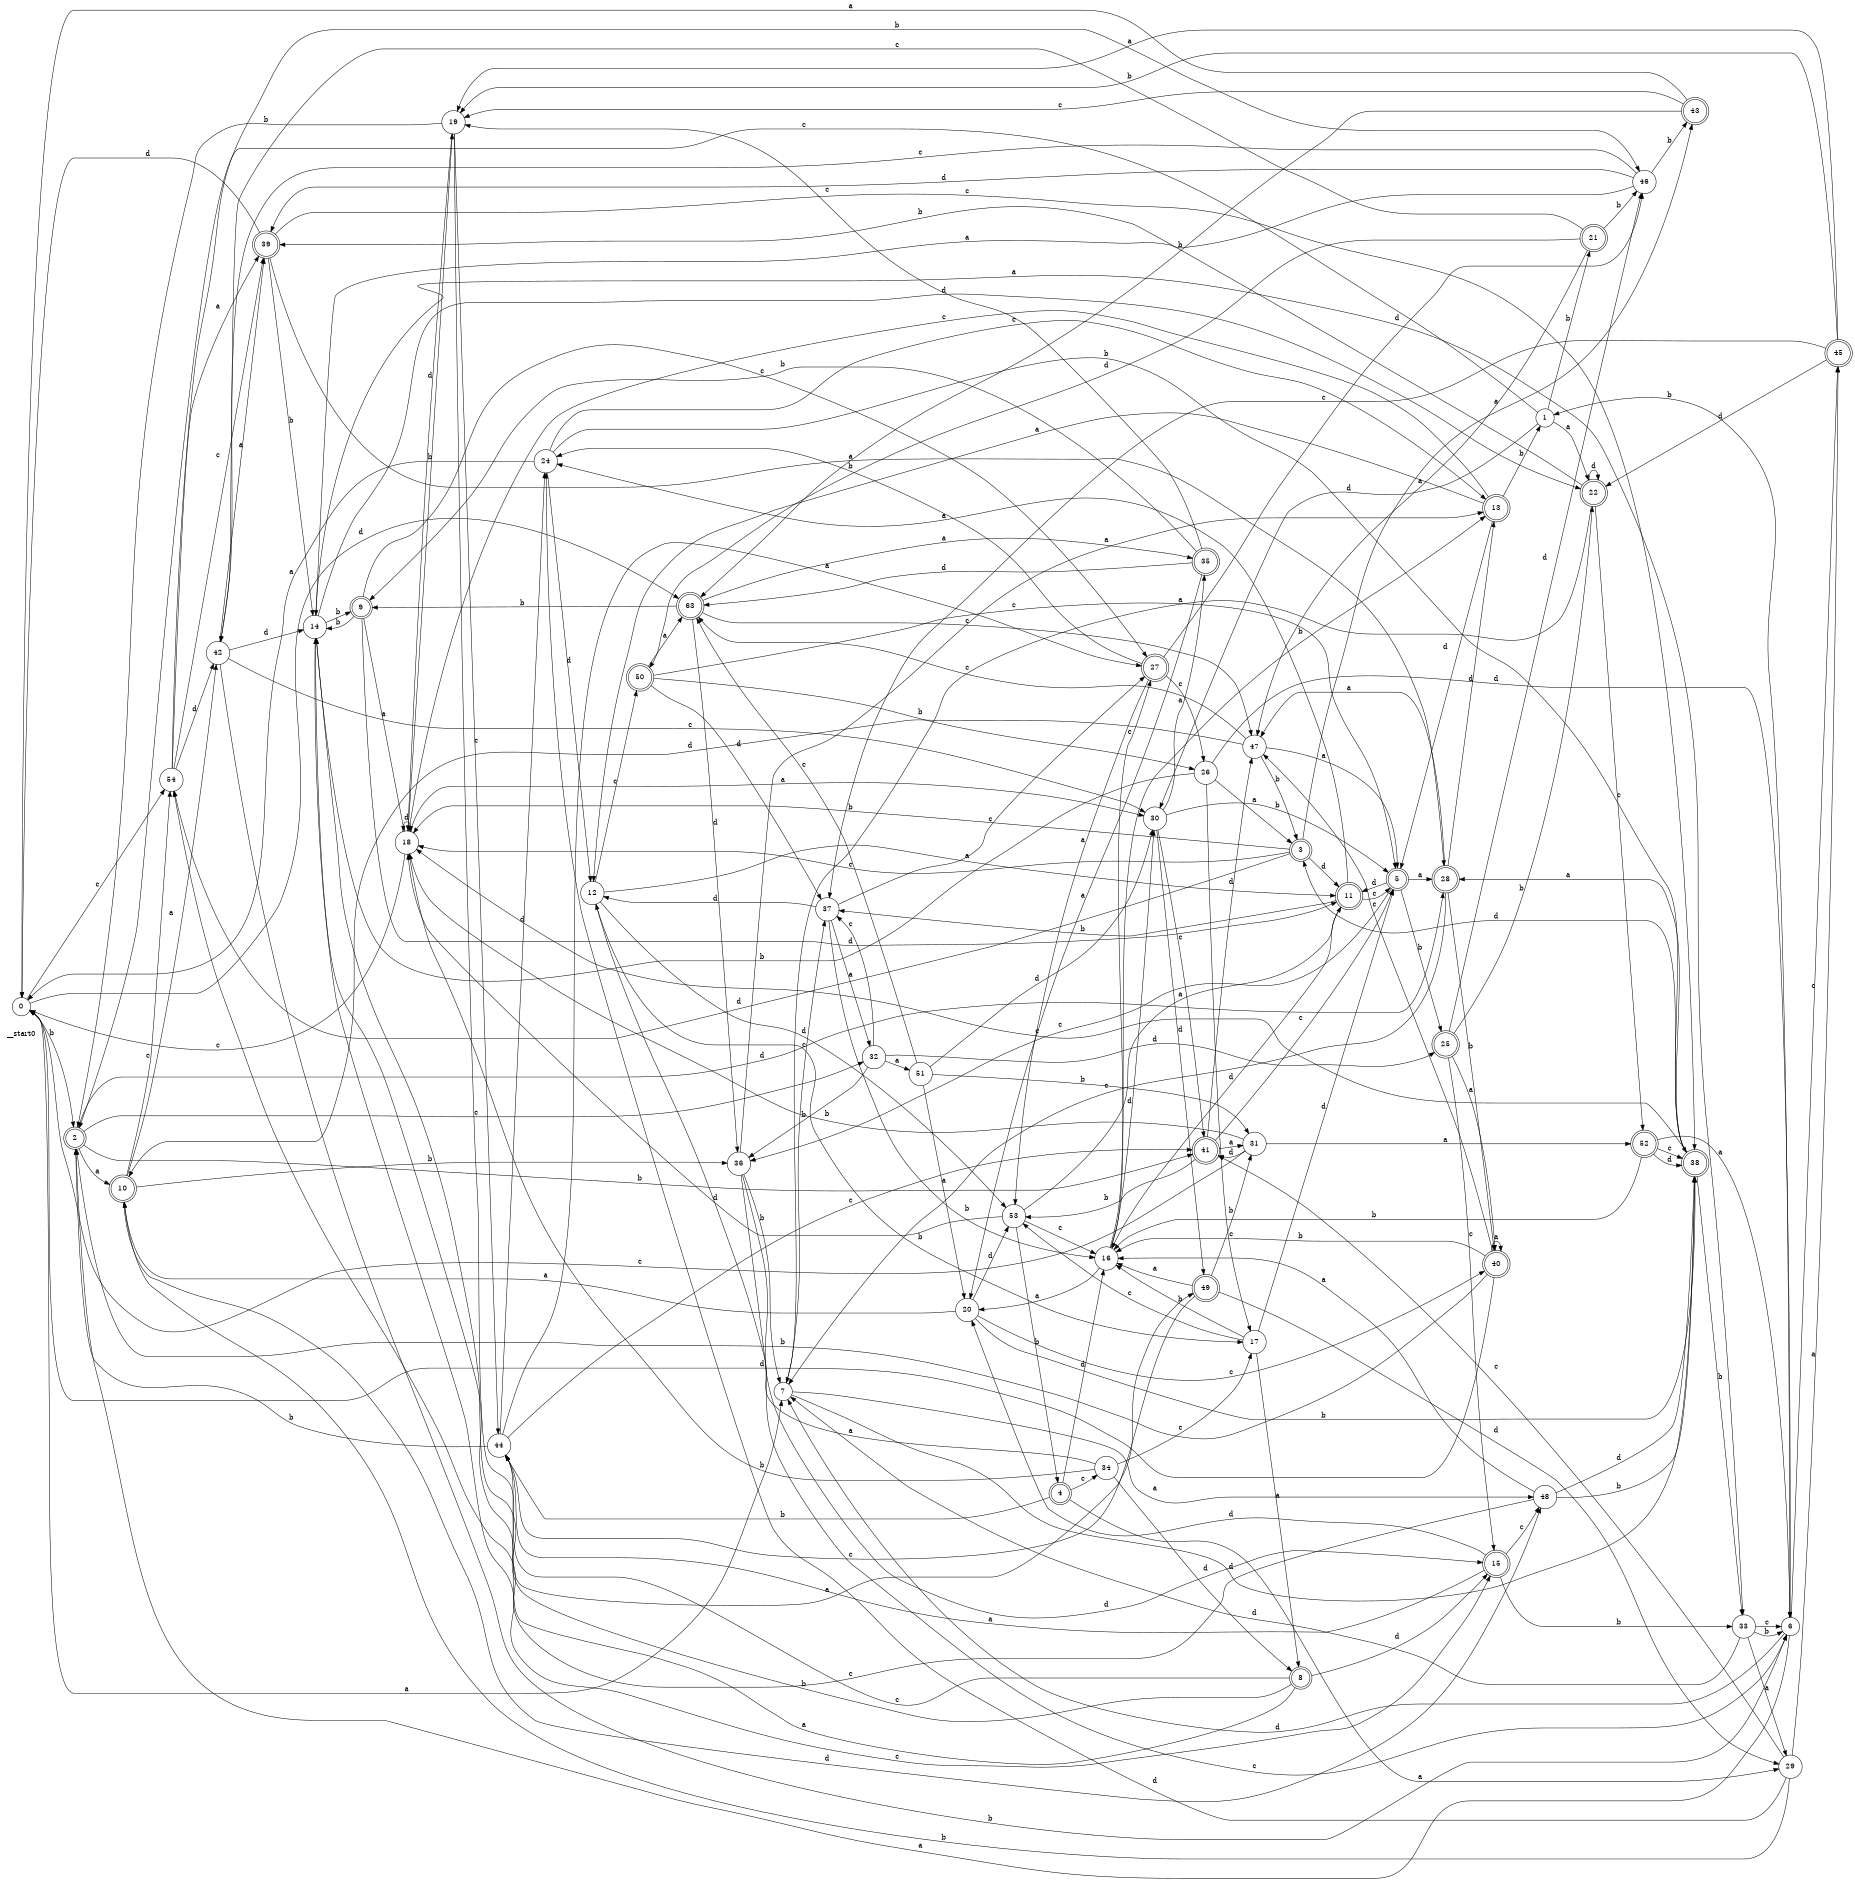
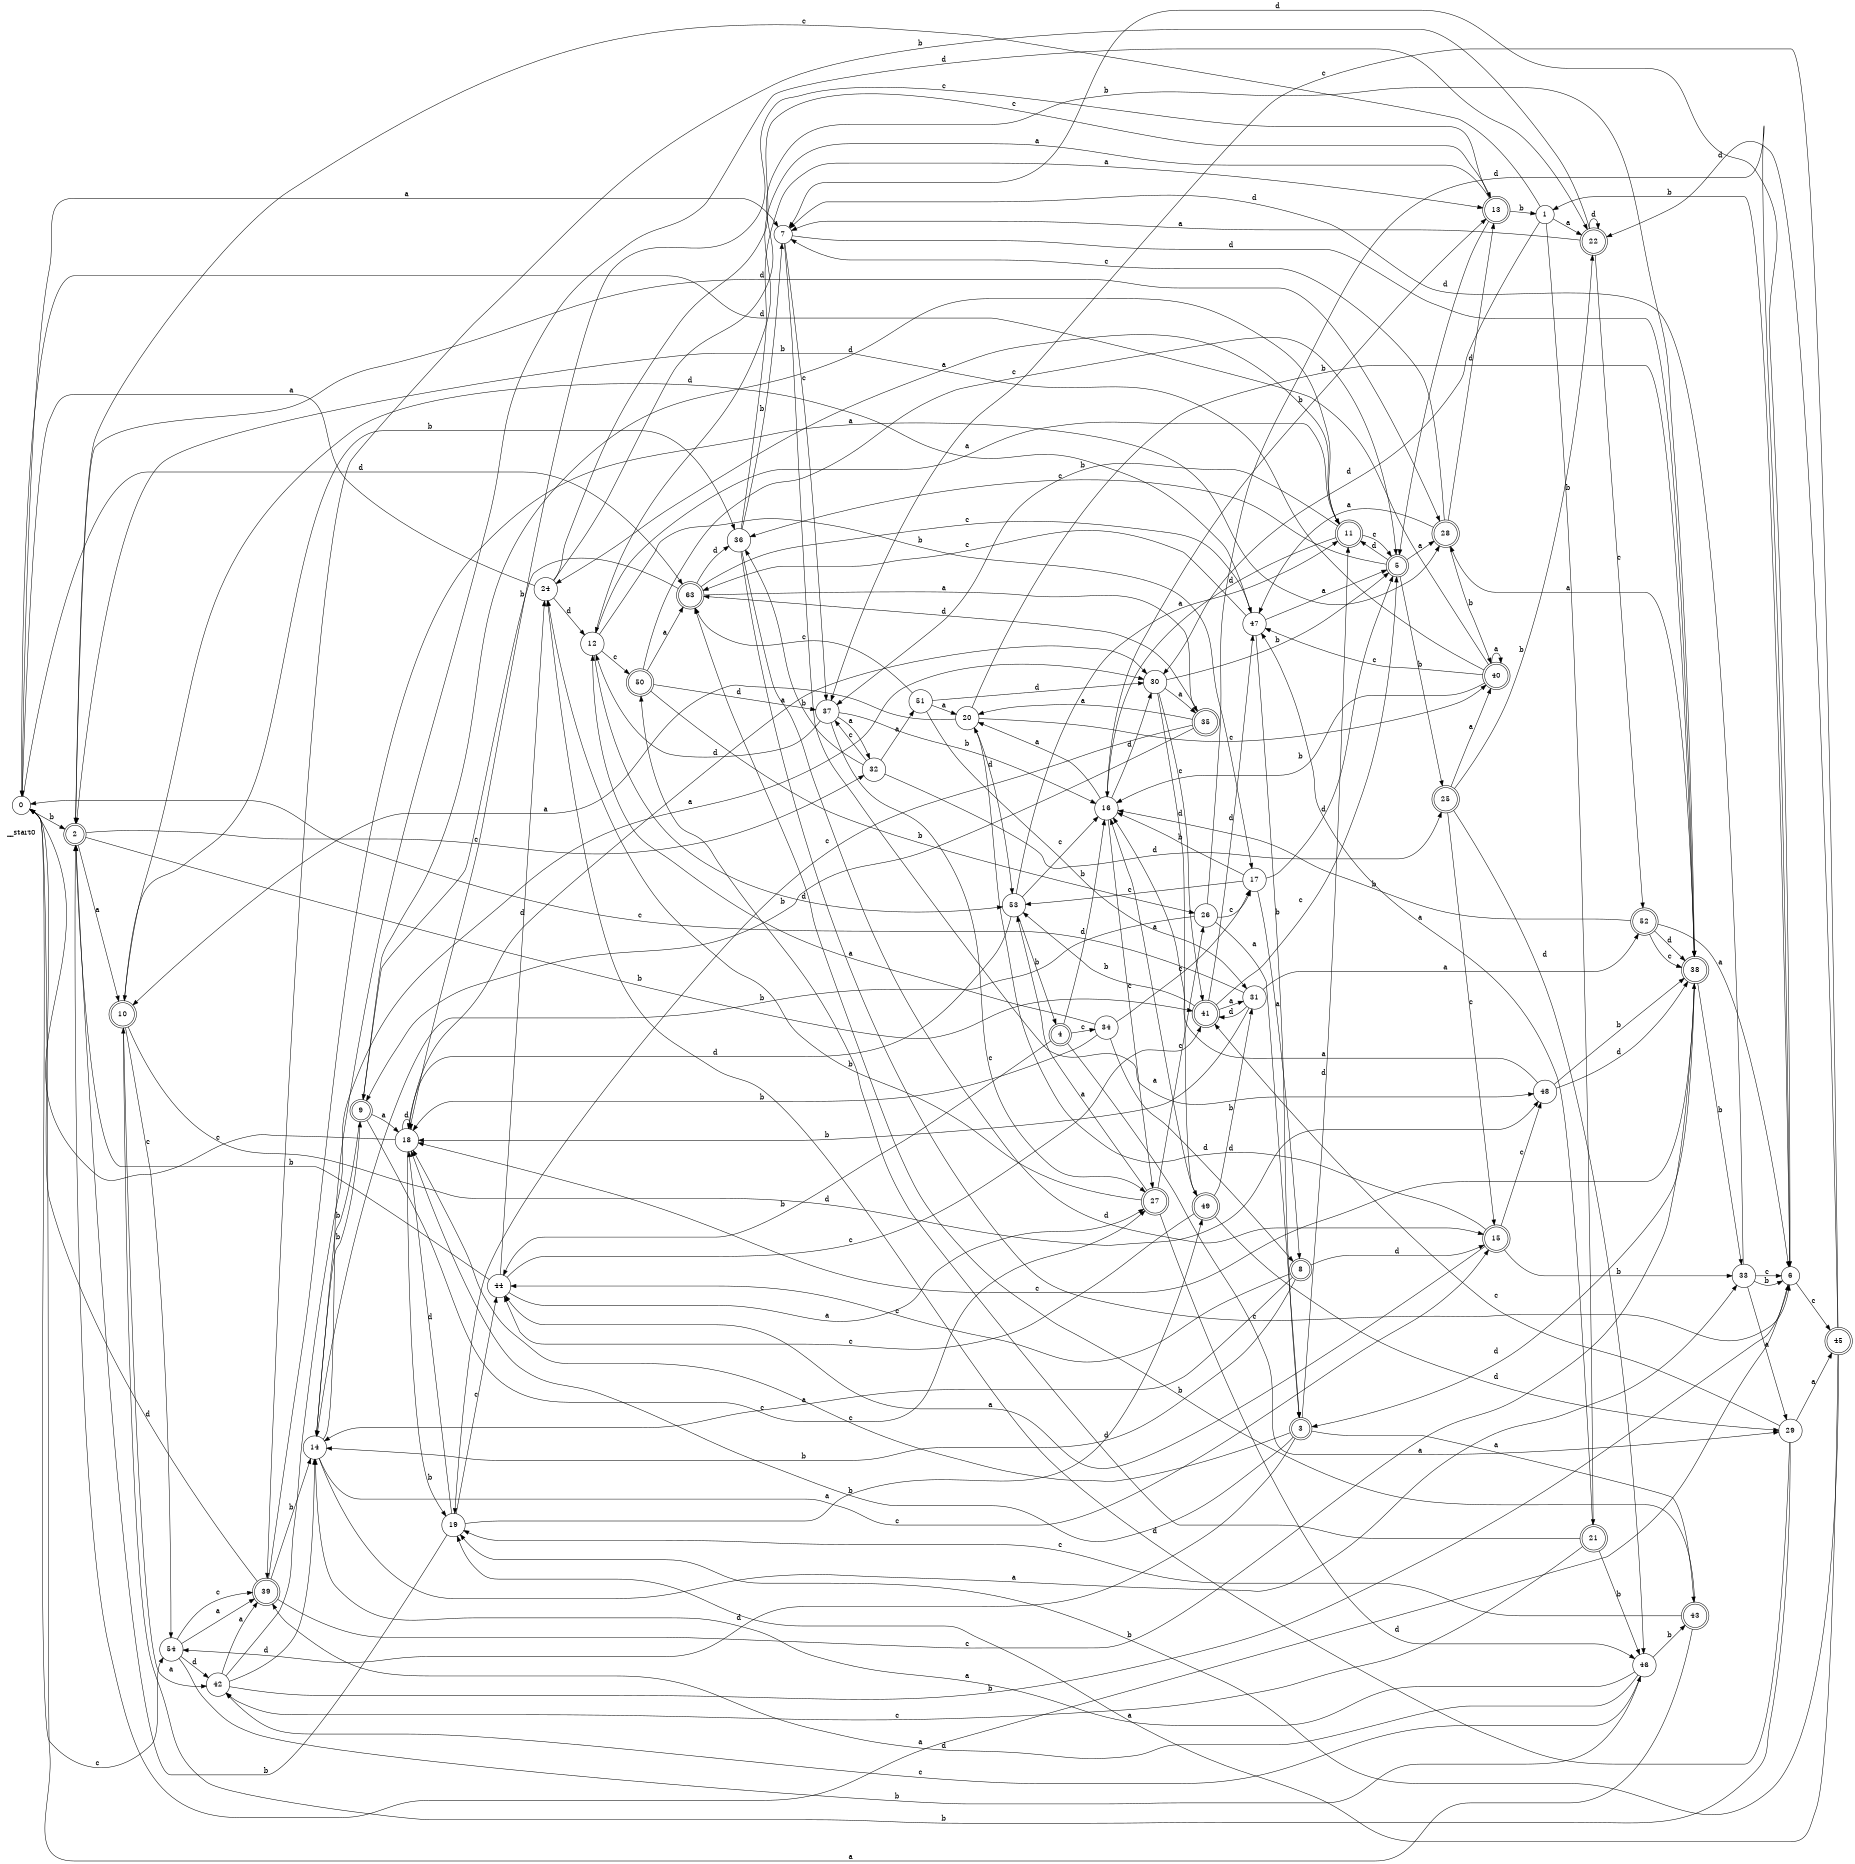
edge "42" -> "30": label "c" -> "a"
edge "48" -> "54": removed, label "c"
